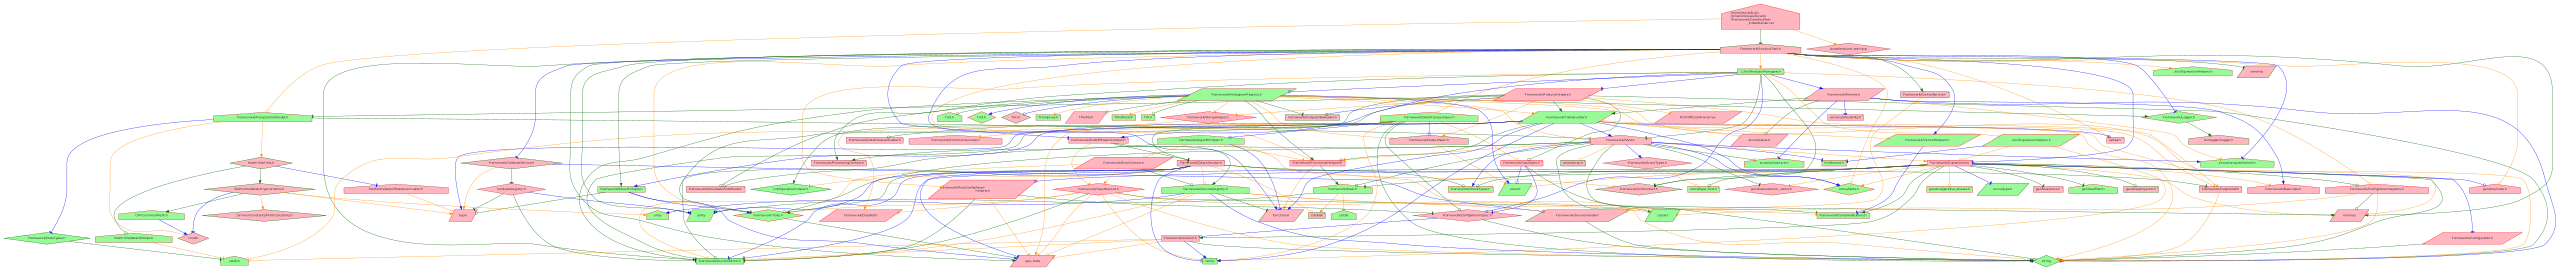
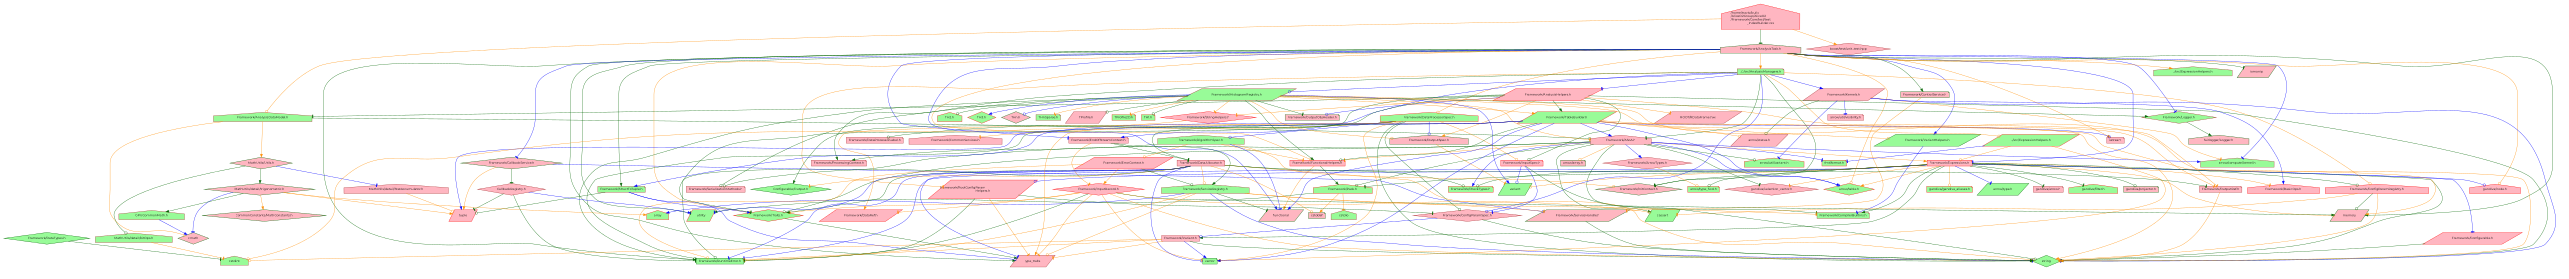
edge "Framework/Kernels.h" -> "Framework/TableBuilder.h": removed
edge "Framework/AnalysisDataModel.h" -> "Framework/DataTypes.h": removed
node "Framework/VariantHelpers.h": color red -> darkgreen
